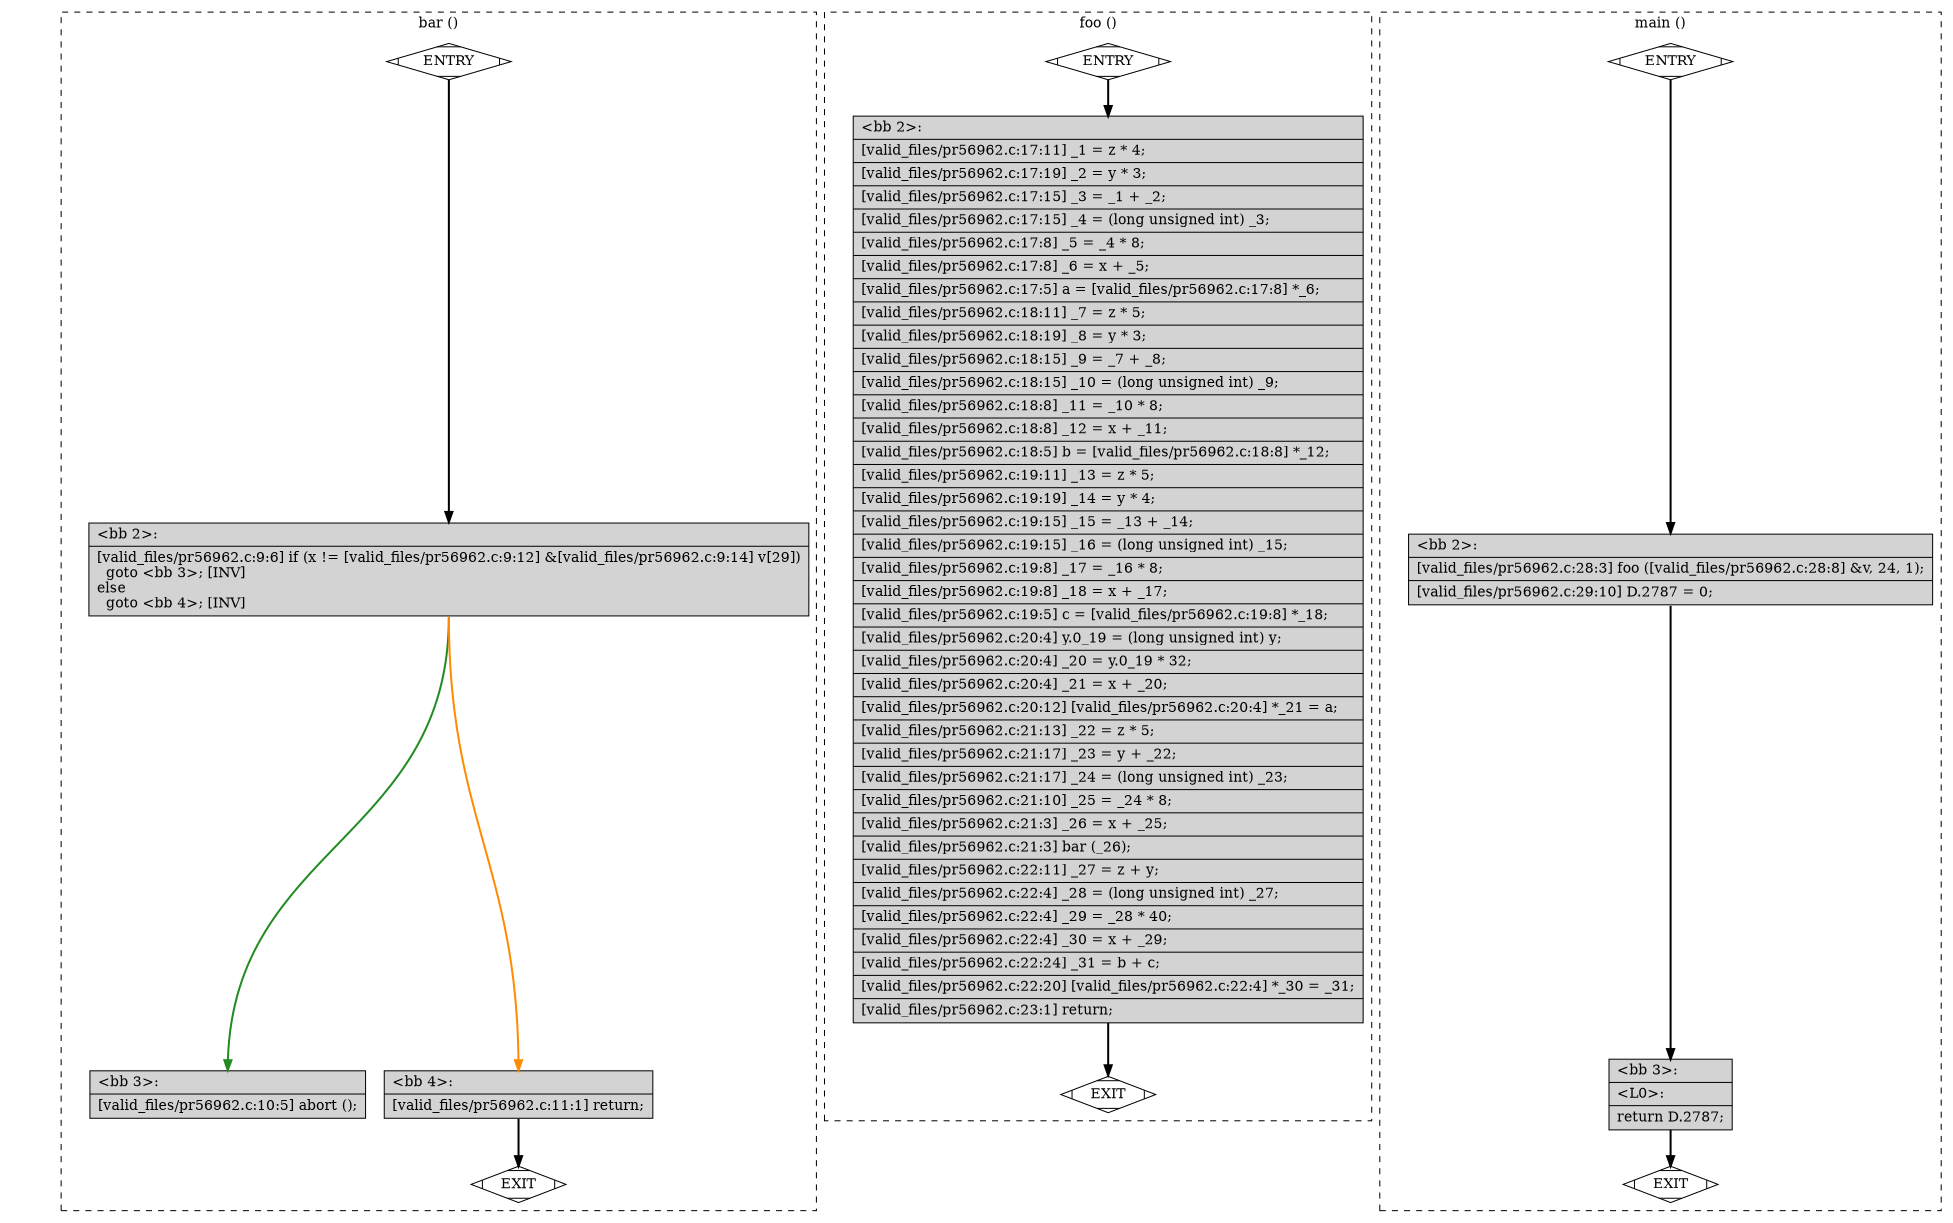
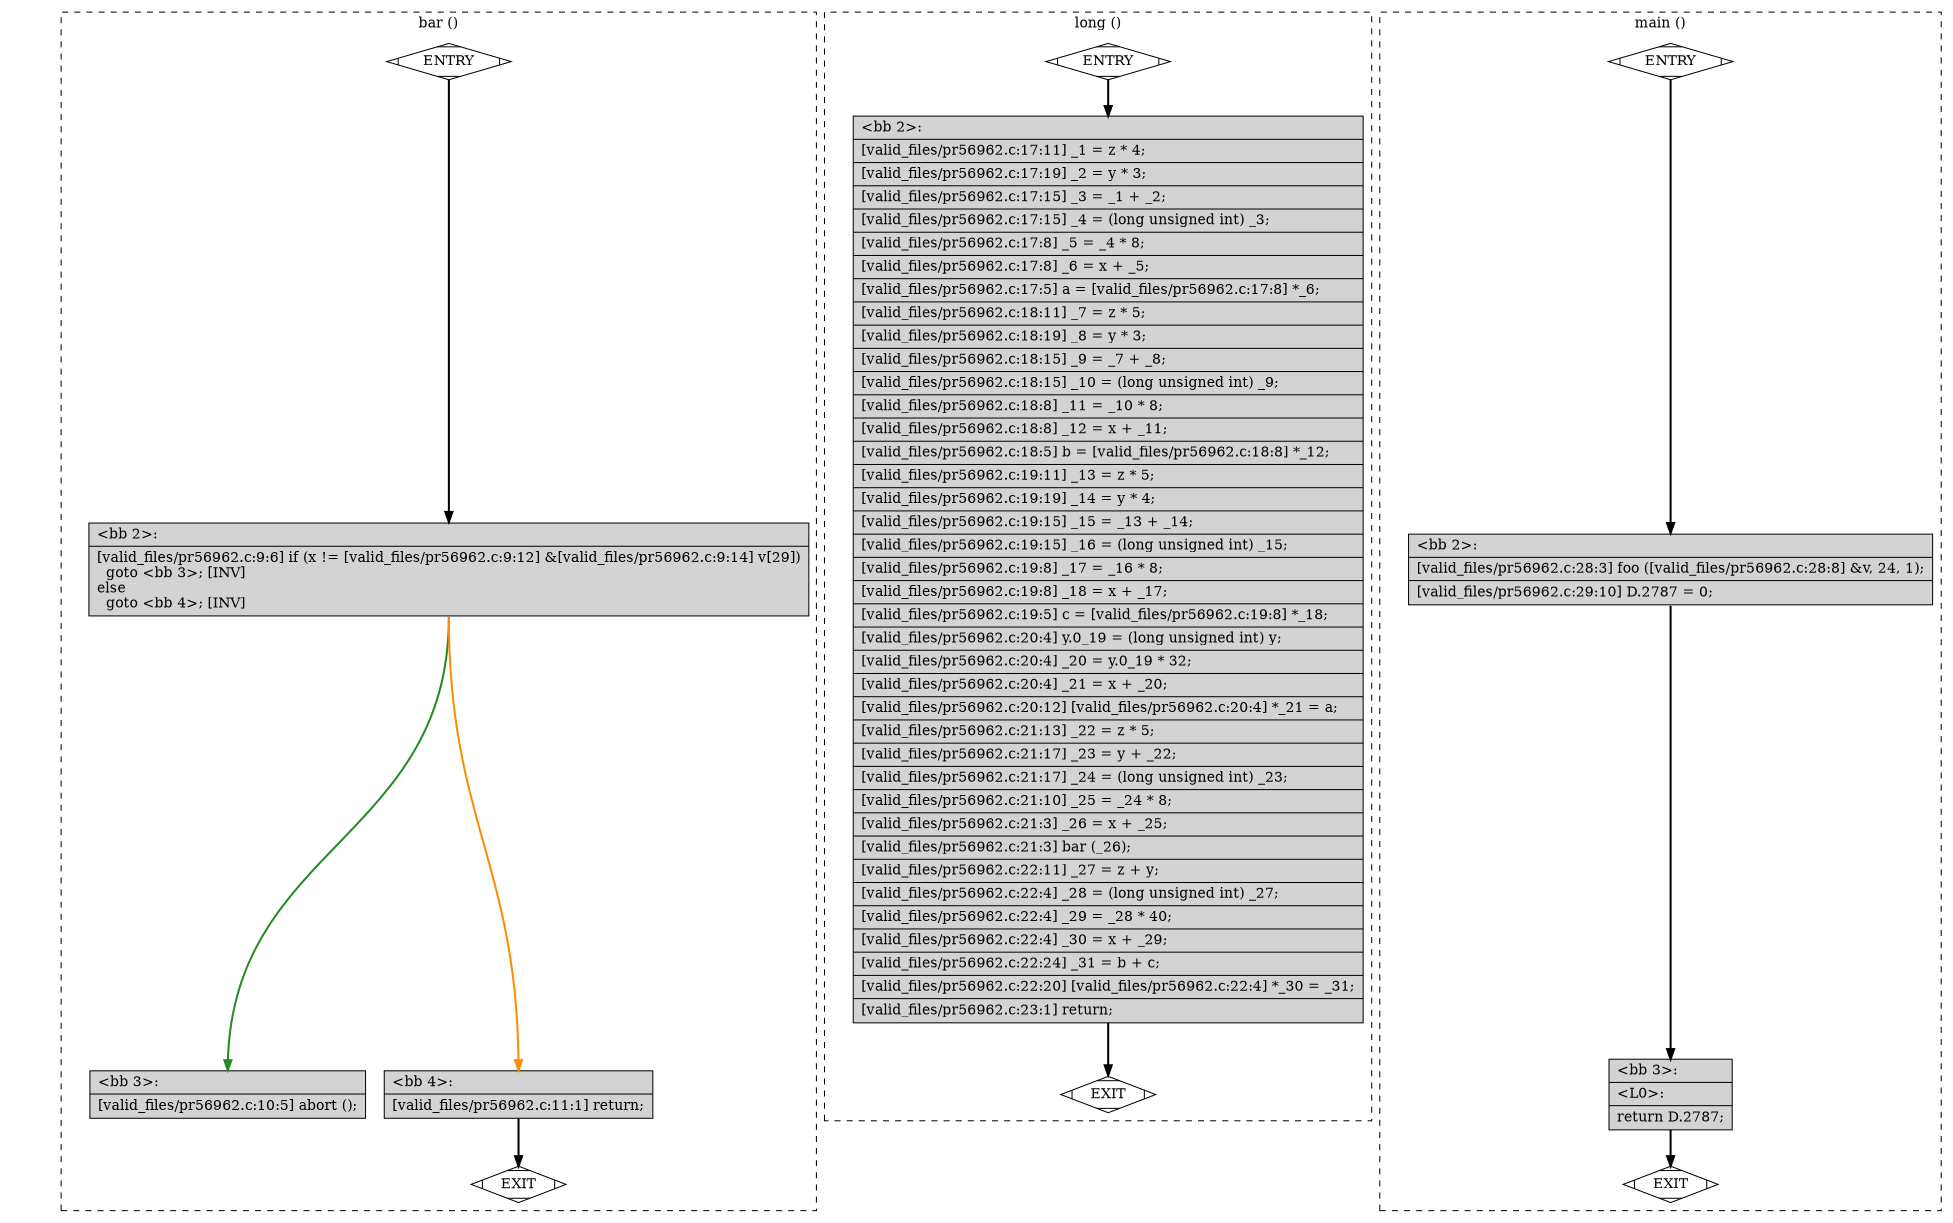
cluster "foo ()": label "foo ()" -> "long ()"
